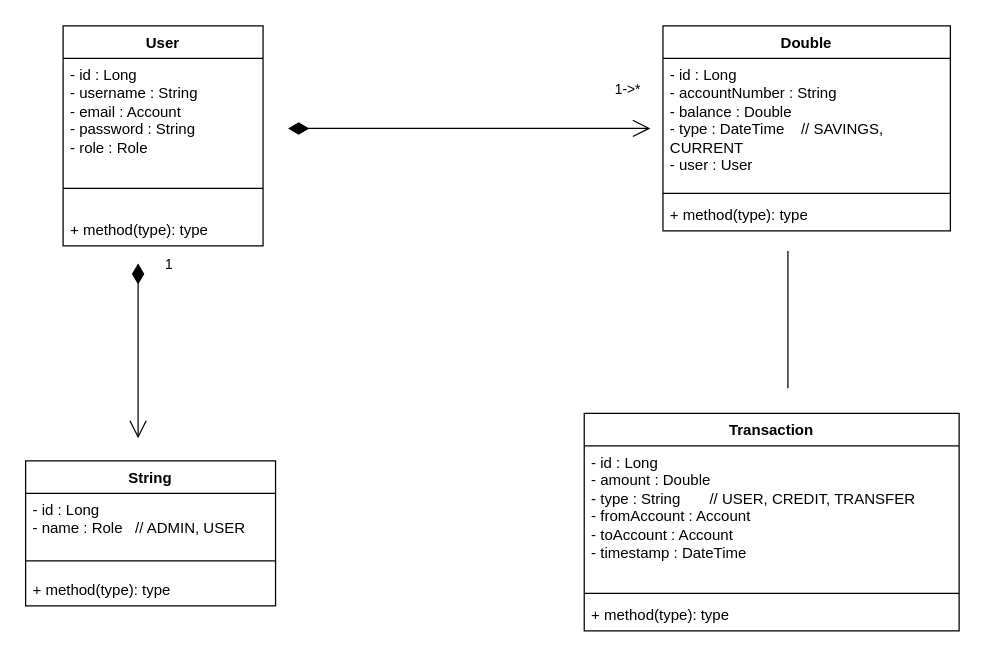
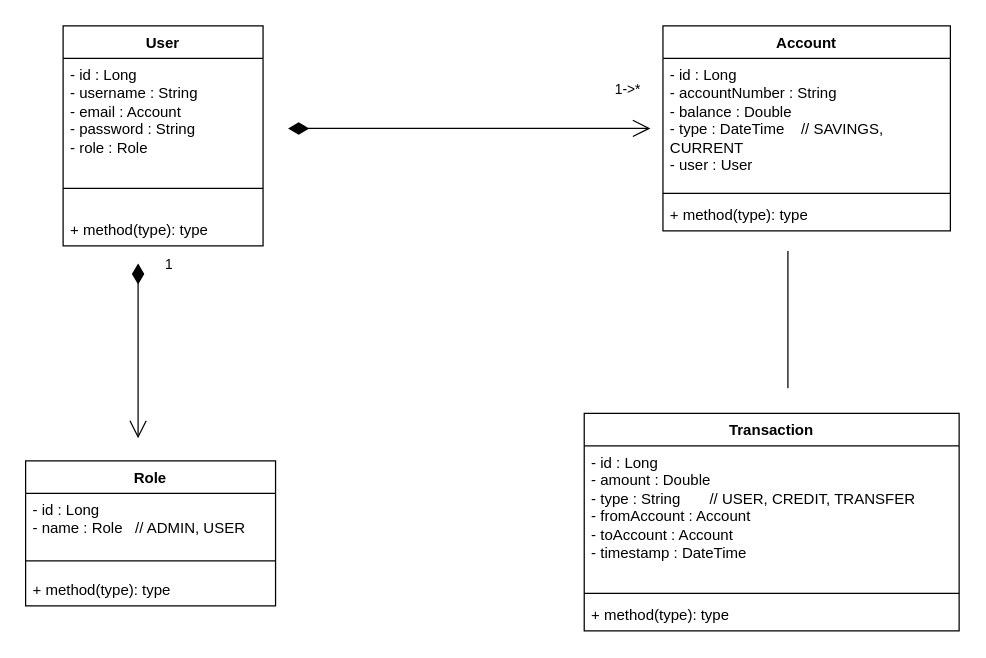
node "Double": label "Double" -> "Account"
node "String": label "String" -> "Role"
